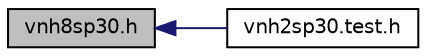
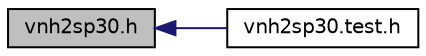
node "vnh8sp30.h": label "vnh8sp30.h" -> "vnh2sp30.h"
